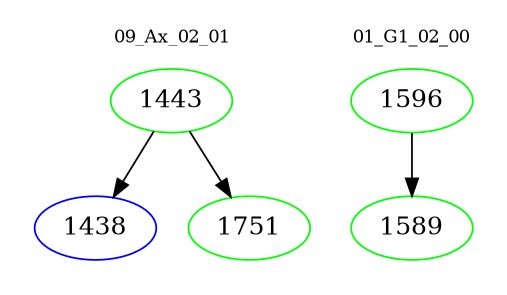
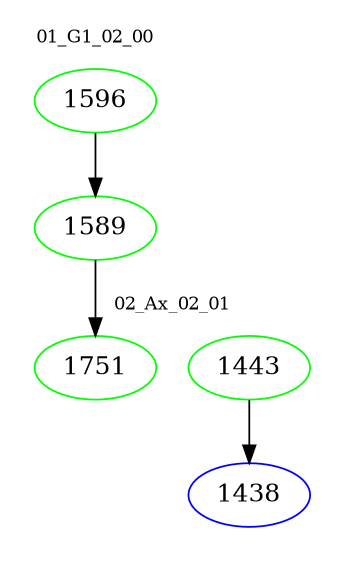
cluster "09_Ax_02_01": label "09_Ax_02_01" -> "02_Ax_02_01"
edge "1443" -> "1751": now "1589" -> "1751"
